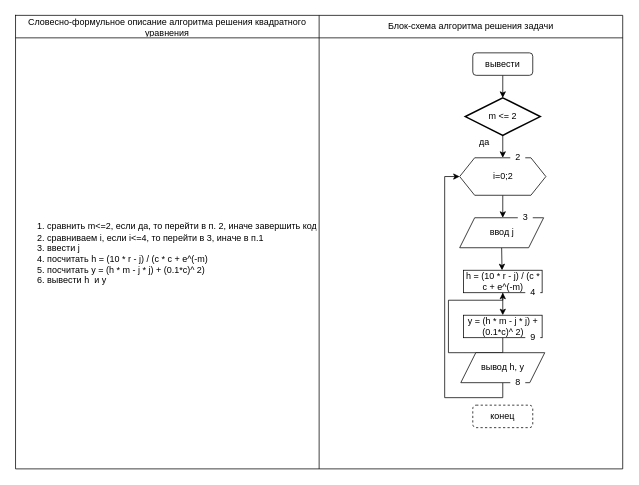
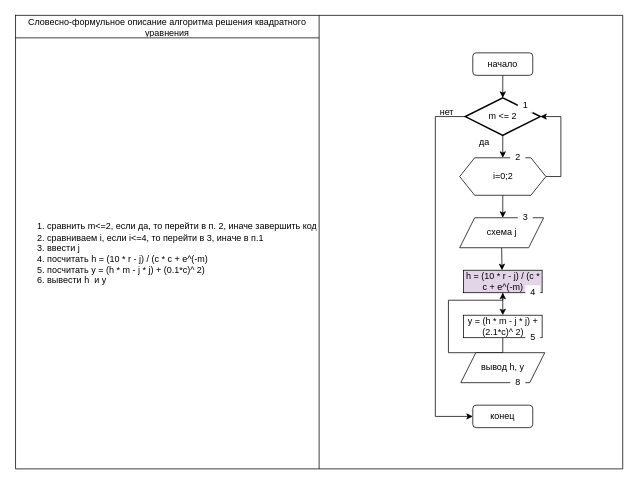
node "Блок-схема алгоритма решения задачи": removed
node "вывести": label "вывести" -> "начало"
node "1": added
node "нет": added
edge "i=0;2" -> "m <= 2": added
node "ввод j": label "ввод j" -> "схема j"
edge "m <= 2" -> "конец": added
node "h = (10 * r - j) / (c * c + e^(-m)": fillcolor #ffffff -> #e1d5e7
edge "вывод h, y" -> "i=0;2": removed
node "y = (h * m - j * j) + (0.1*c)^ 2)": label "y = (h * m - j * j) + (0.1*c)^ 2)" -> "y = (h * m - j * j) + (2.1*c)^ 2)"
node "9": label "9" -> "5"
node "конец": style dashed -> solid
